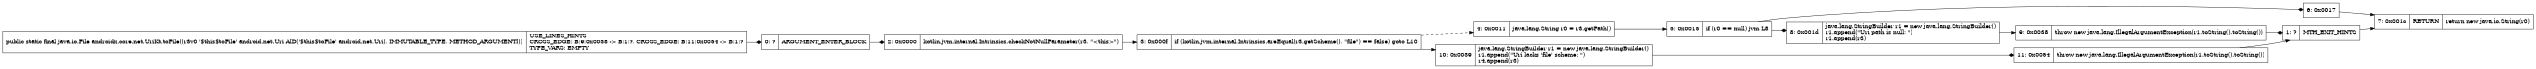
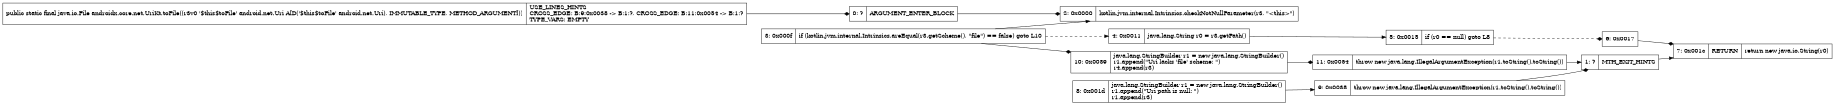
edge "5: 0x0015" -> "6: 0x0017": style solid -> dashed
edge "6: 0x0017" -> "7: 0x001c": arrowhead normal -> diamond
node "5: 0x0015": text "if (r0 == null) jvm L8" -> "if (r0 == null) goto L8"
edge "5: 0x0015" -> "8: 0x001d": removed
edge "2: 0x0000" -> "3: 0x000f": reversed
edge "3: 0x000f" -> "10: 0x0039": arrowhead normal -> diamond
